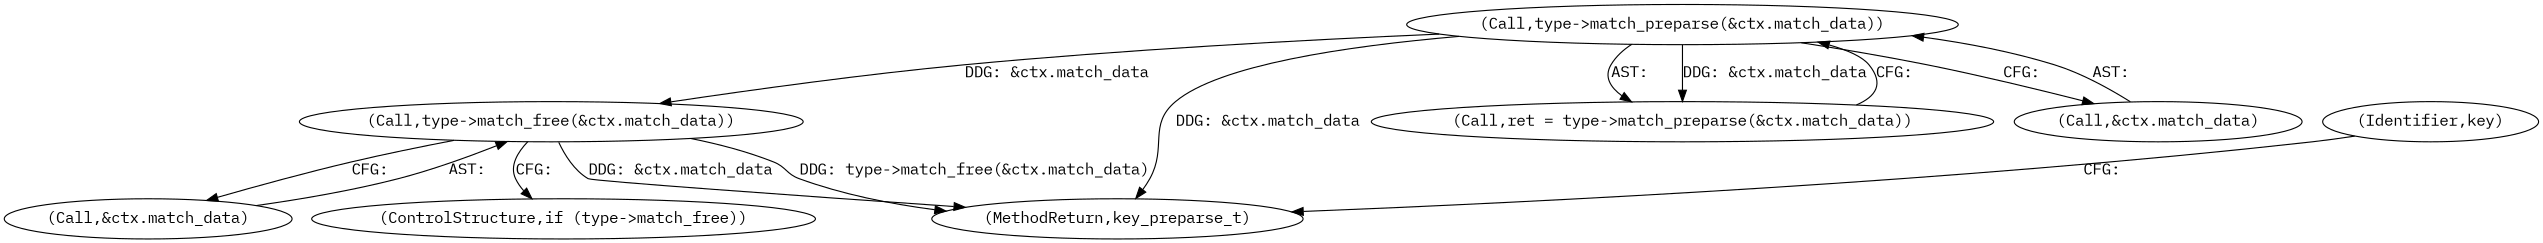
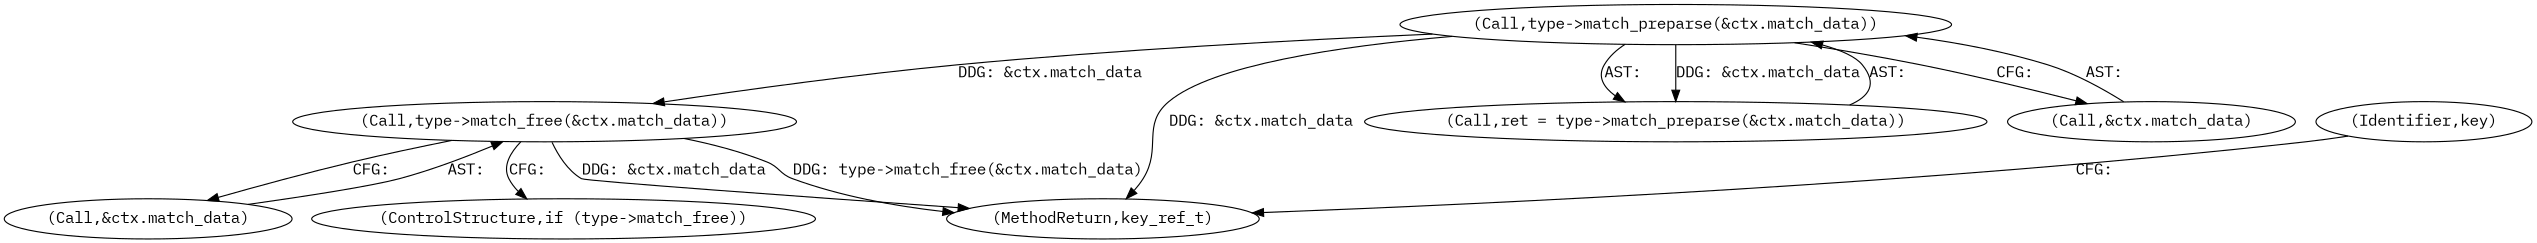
edge "(Call,ret = type->match_preparse(&ctx.match_data))" -> "(Call,type->match_preparse(&ctx.match_data))": label "CFG: " -> "AST: "
node "(MethodReturn,key_preparse_t)": label "(MethodReturn,key_preparse_t)" -> "(MethodReturn,key_ref_t)"
